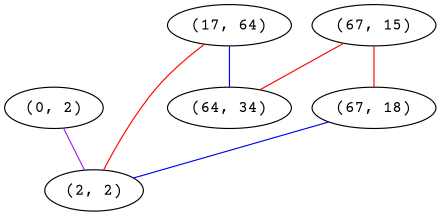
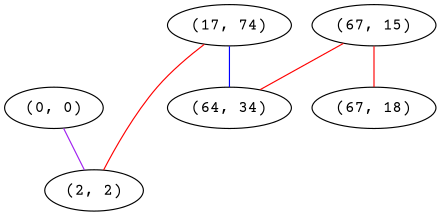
node "(17, 64)": label "(17, 64)" -> "(17, 74)"
node "(0, 2)": label "(0, 2)" -> "(0, 0)"
edge "(67, 18)" -- "(2, 2)": removed
